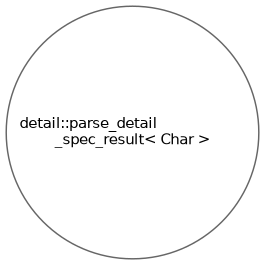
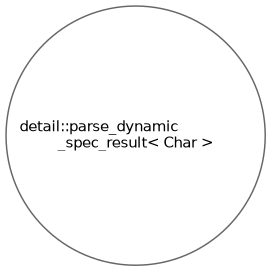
node "detail::parse_detail _spec_result< Char >": label "detail::parse_detail _spec_result< Char >" -> "detail::parse_dynamic _spec_result< Char >"
